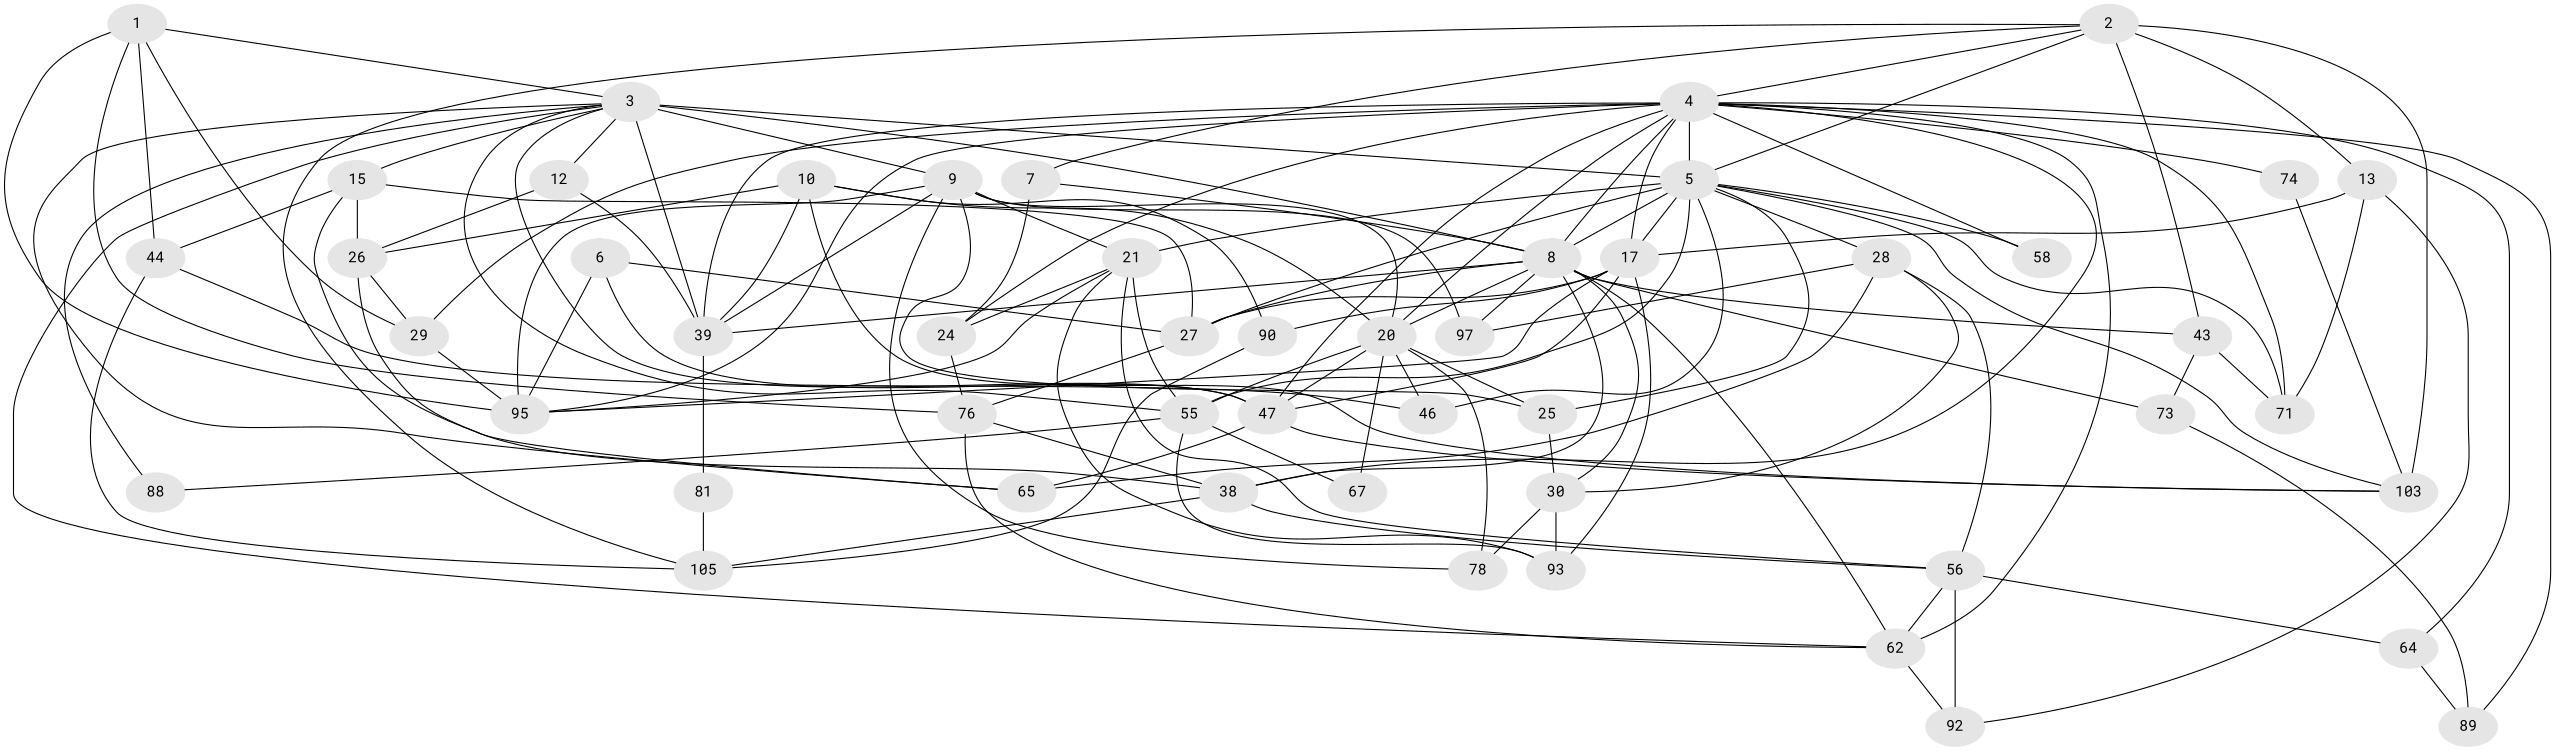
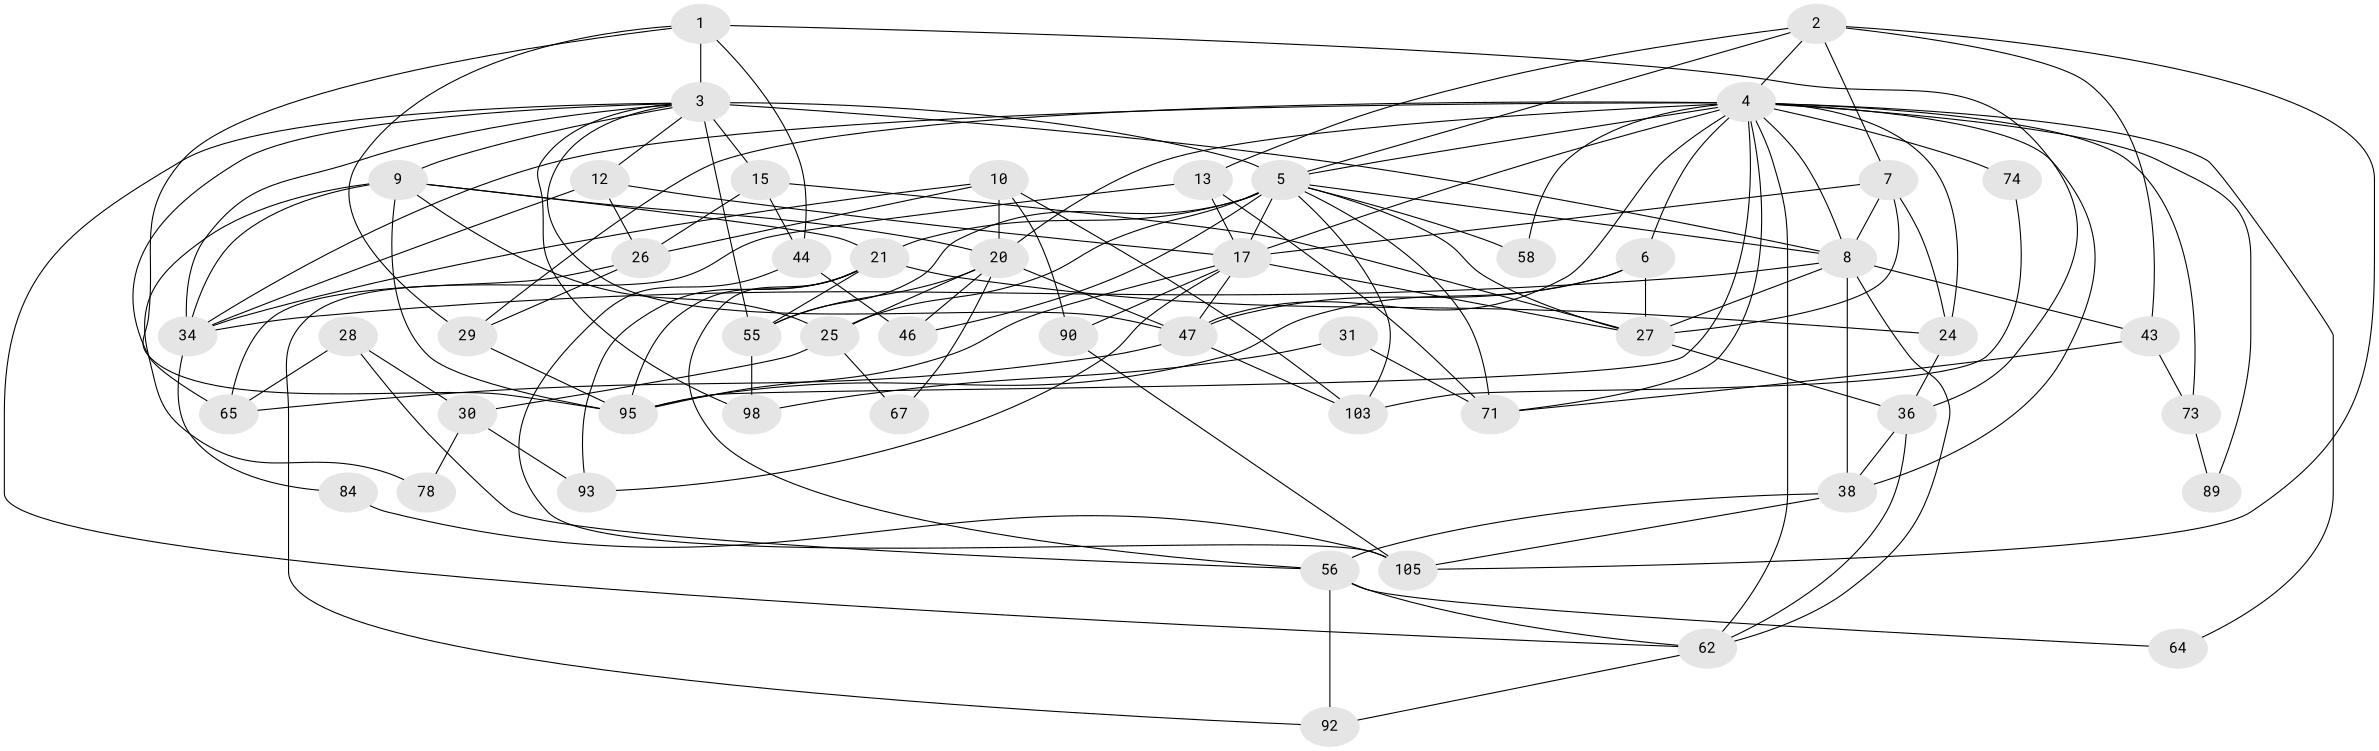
edge "2" -- "103": removed
edge "4" -- "6": added
edge "7" -- "17": added
edge "5" -- "28": removed
edge "12" -- "17": added
edge "8" -- "20": removed
edge "7" -- "27": added
node "39": label "39" -> "34"
node "31": added
node "97": removed
edge "8" -- "73": now "4" -- "73"
edge "8" -- "30": removed
node "76": label "76" -> "36"
edge "20" -- "78": removed
edge "55" -- "67": now "25" -- "67"
edge "15" -- "38": removed
node "88": label "88" -> "98"
node "81": label "81" -> "84"
edge "55" -- "93": removed
edge "64" -- "89": removed
